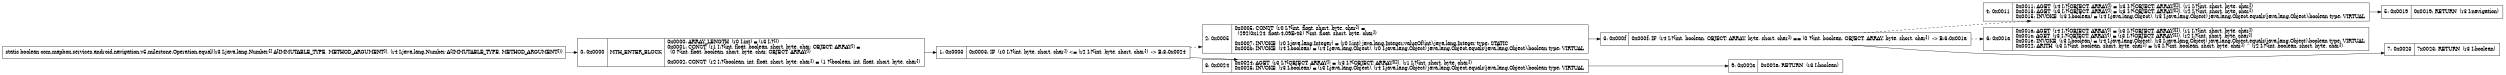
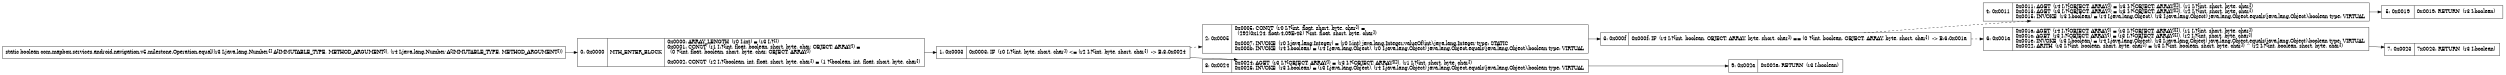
node "5: 0x0019": text "0x0019: RETURN  (r3 I:navigation)" -> "0x0019: RETURN  (r3 I:boolean)"
edge "3: 0x000f" -> "7: 0x0023": now "6: 0x001a" -> "7: 0x0023"
